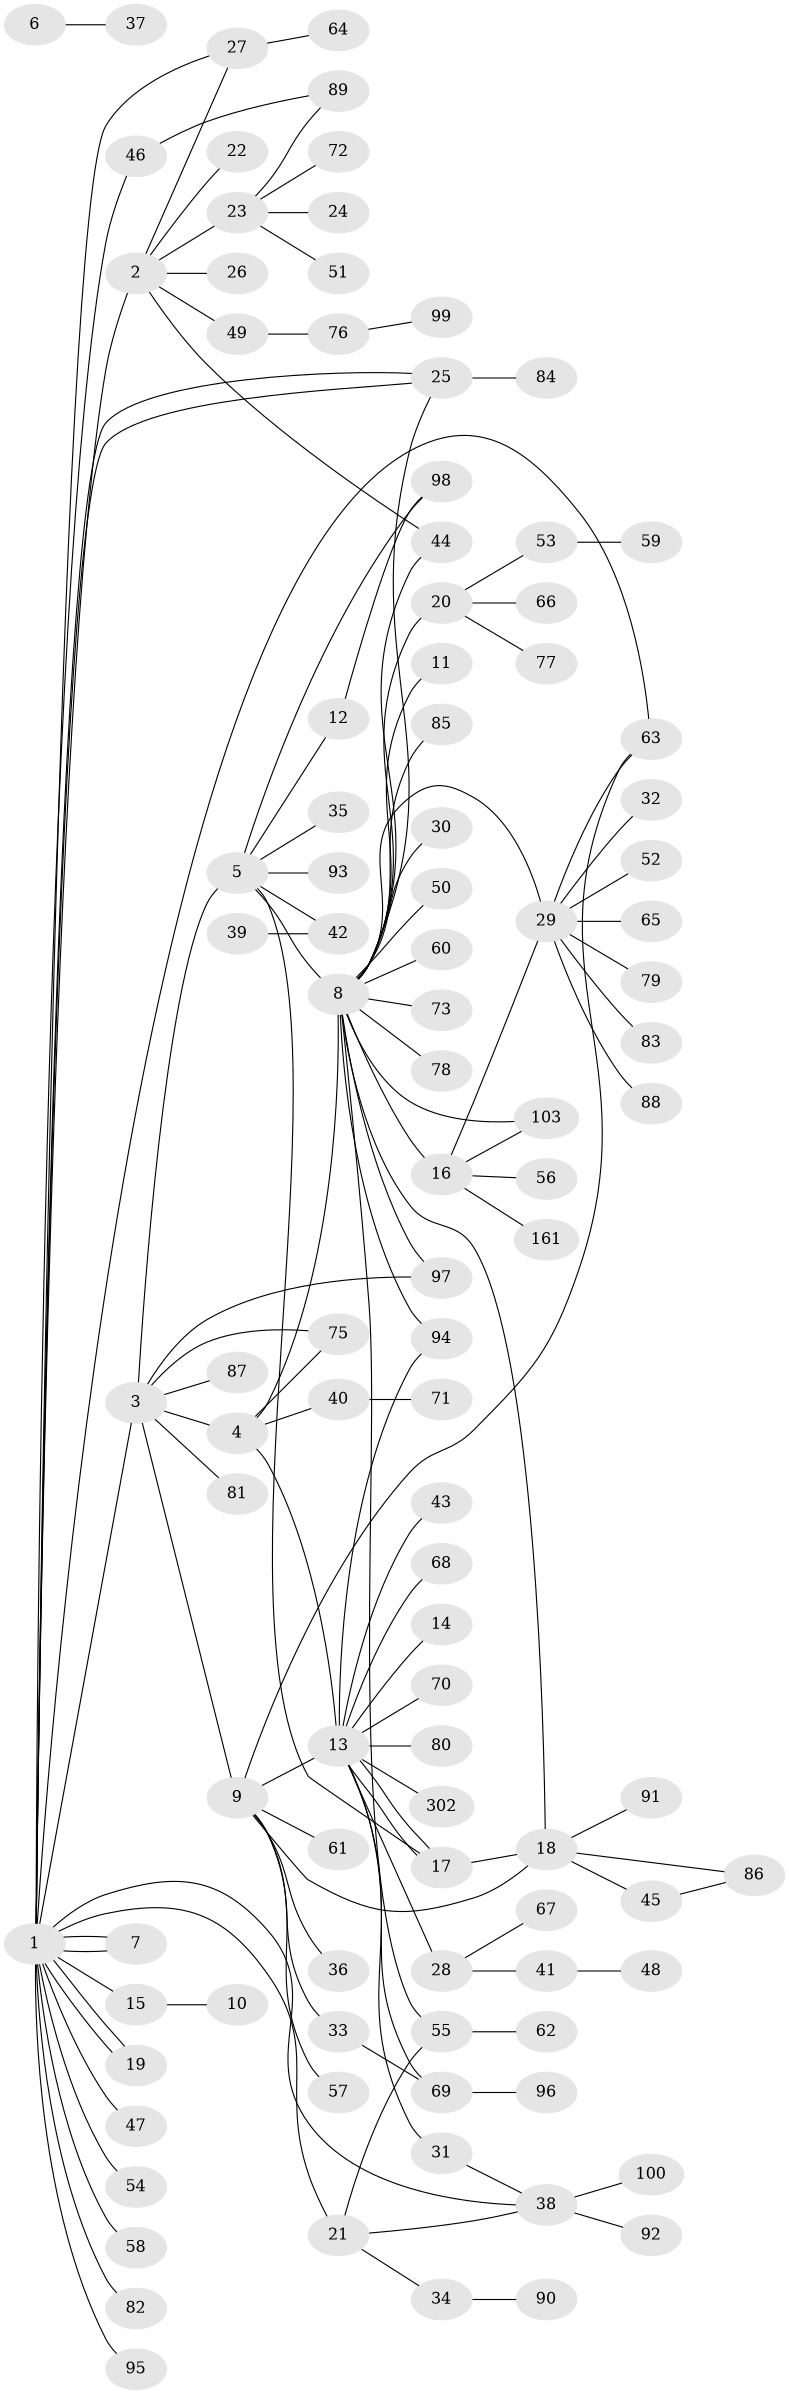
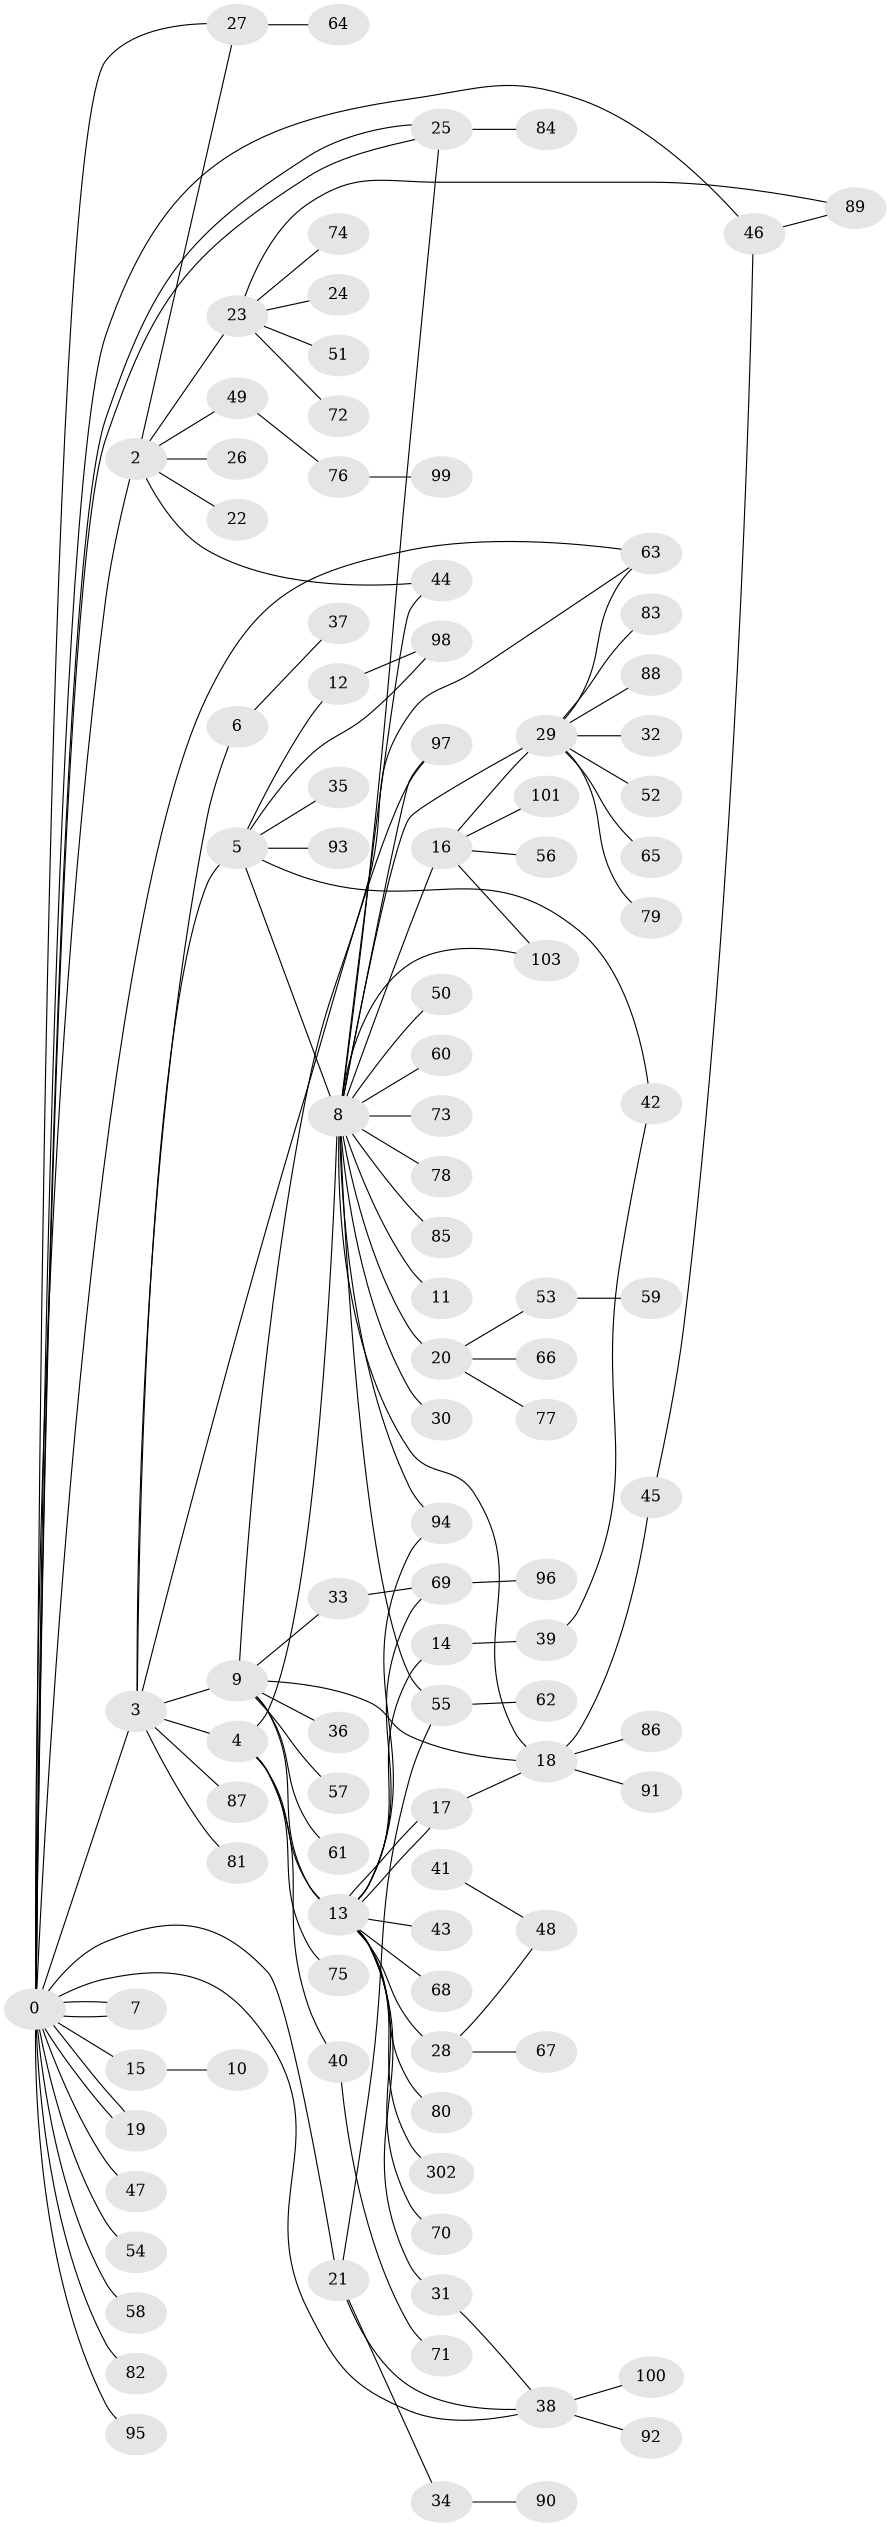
node "74": added
node "161": label "161" -> "101"
edge "75" -- "3": now "6" -- "3"
edge "5" -- "17": removed
edge "39" -- "14": added
edge "86" -- "45": now "46" -- "45"
node "1": label "1" -> "0"
edge "28" -- "41": now "28" -- "48"
